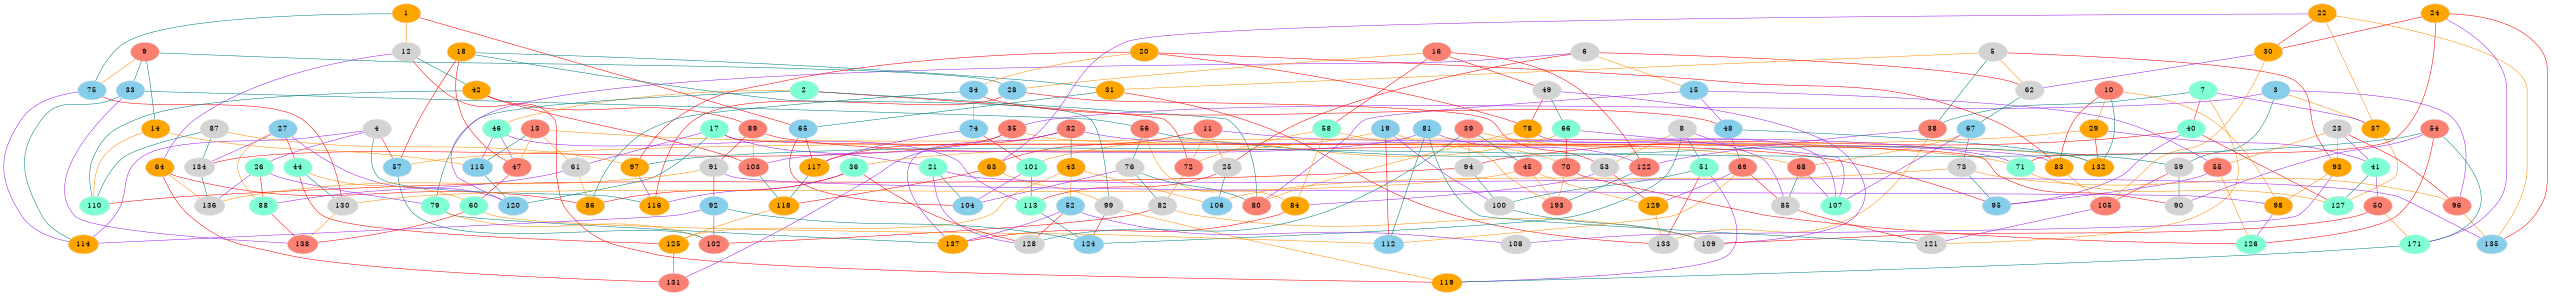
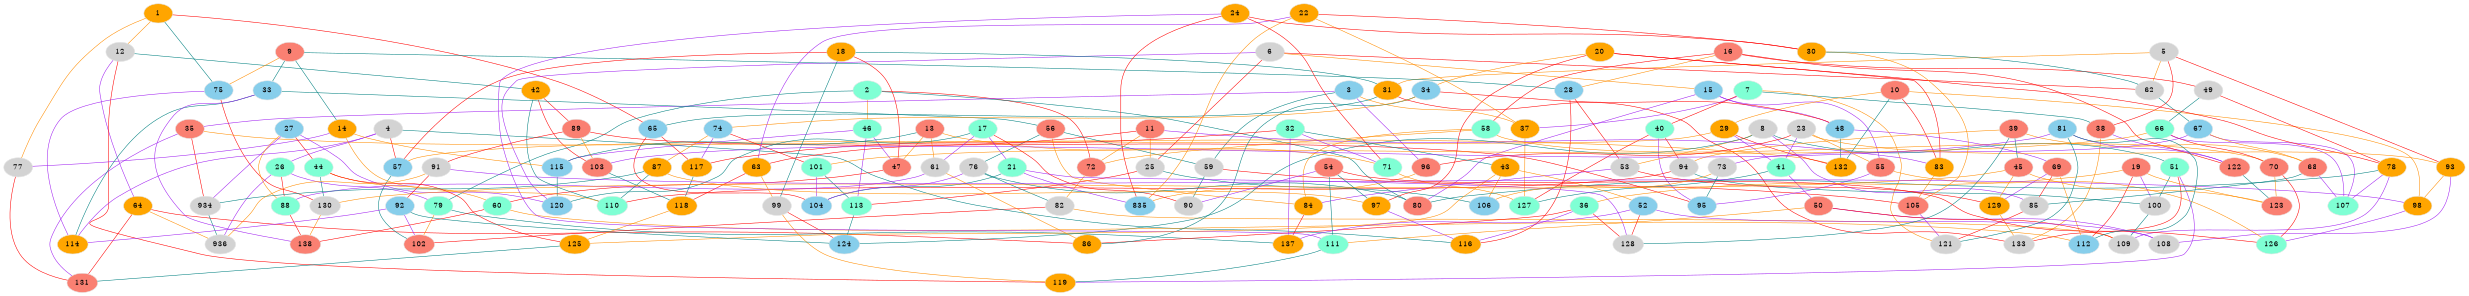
edge "30" -- "62": color purple -> teal
edge "5" -- "38": color teal -> red
edge "49" -- "109": now "78" -- "109"
node "87": fillcolor lightgrey -> orange
node "32": fillcolor salmon -> aquamarine
node "19": fillcolor skyblue -> salmon
edge "74" -- "87": added
edge "78" -- "80": color darkorange -> teal
node "77": added
node "134": label "134" -> "934"
edge "73" -- "96": removed
node "136": label "136" -> "936"
node "193": label "193" -> "123"
edge "50" -- "108": added
node "171": label "171" -> "111"
node "135": label "135" -> "835"
